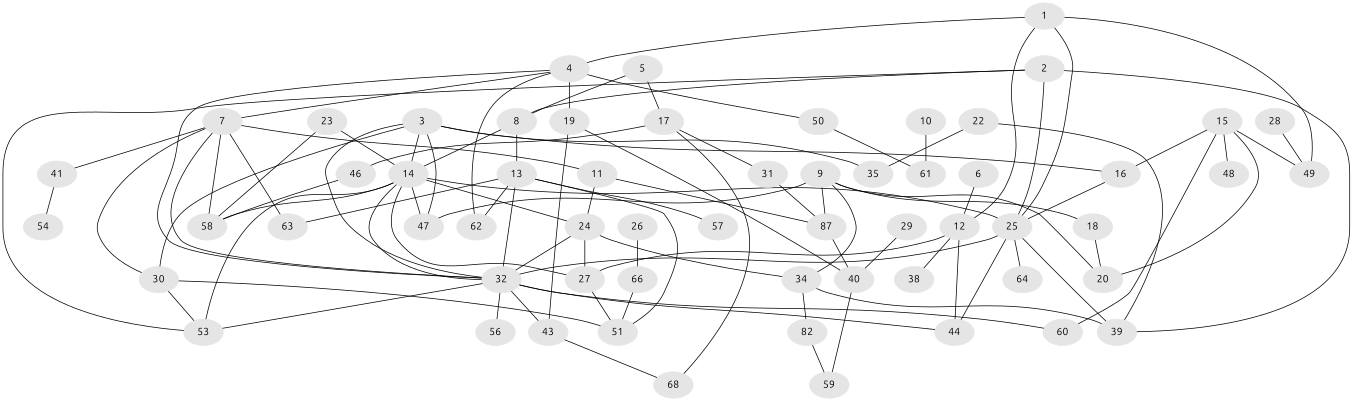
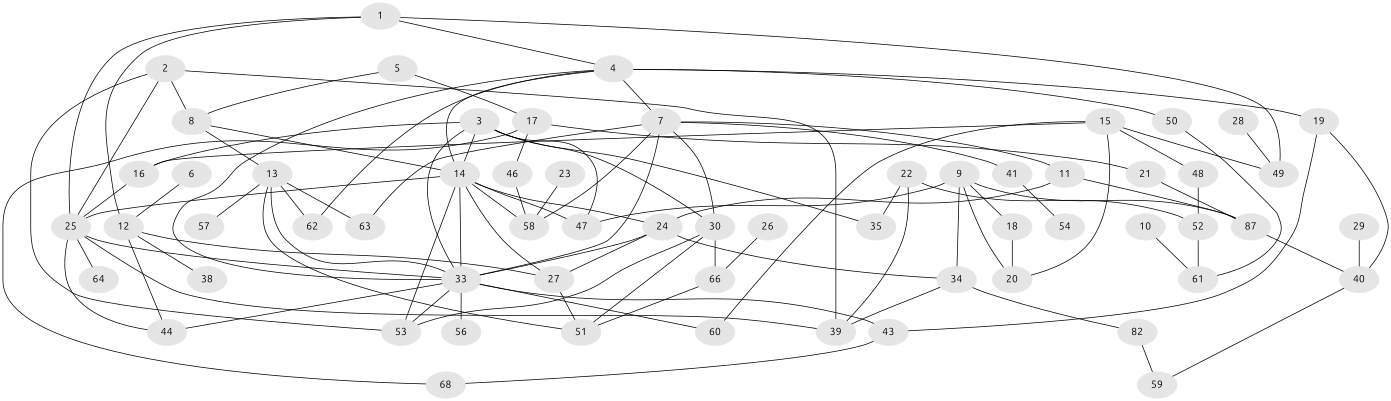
edge "23" -- "14": now "4" -- "14"
node "31": label "31" -> "21"
node "52": added
edge "30" -- "66": added
node "32": label "32" -> "33"
